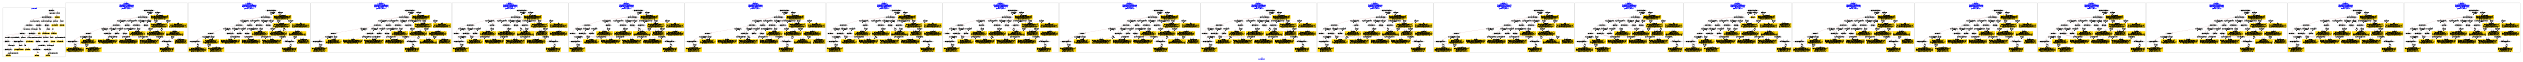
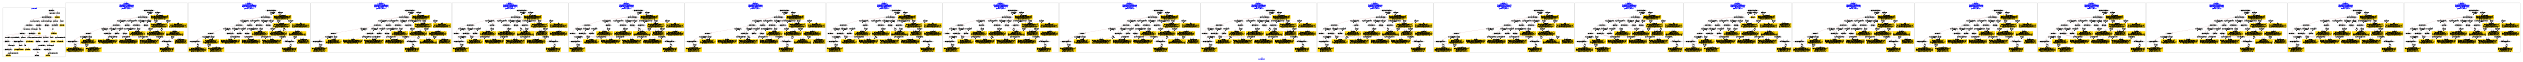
node "Artwork_Details": fillcolor gold -> lightgray
node "Classification_URI": removed
node "Residence": fillcolor gold -> lightgray
